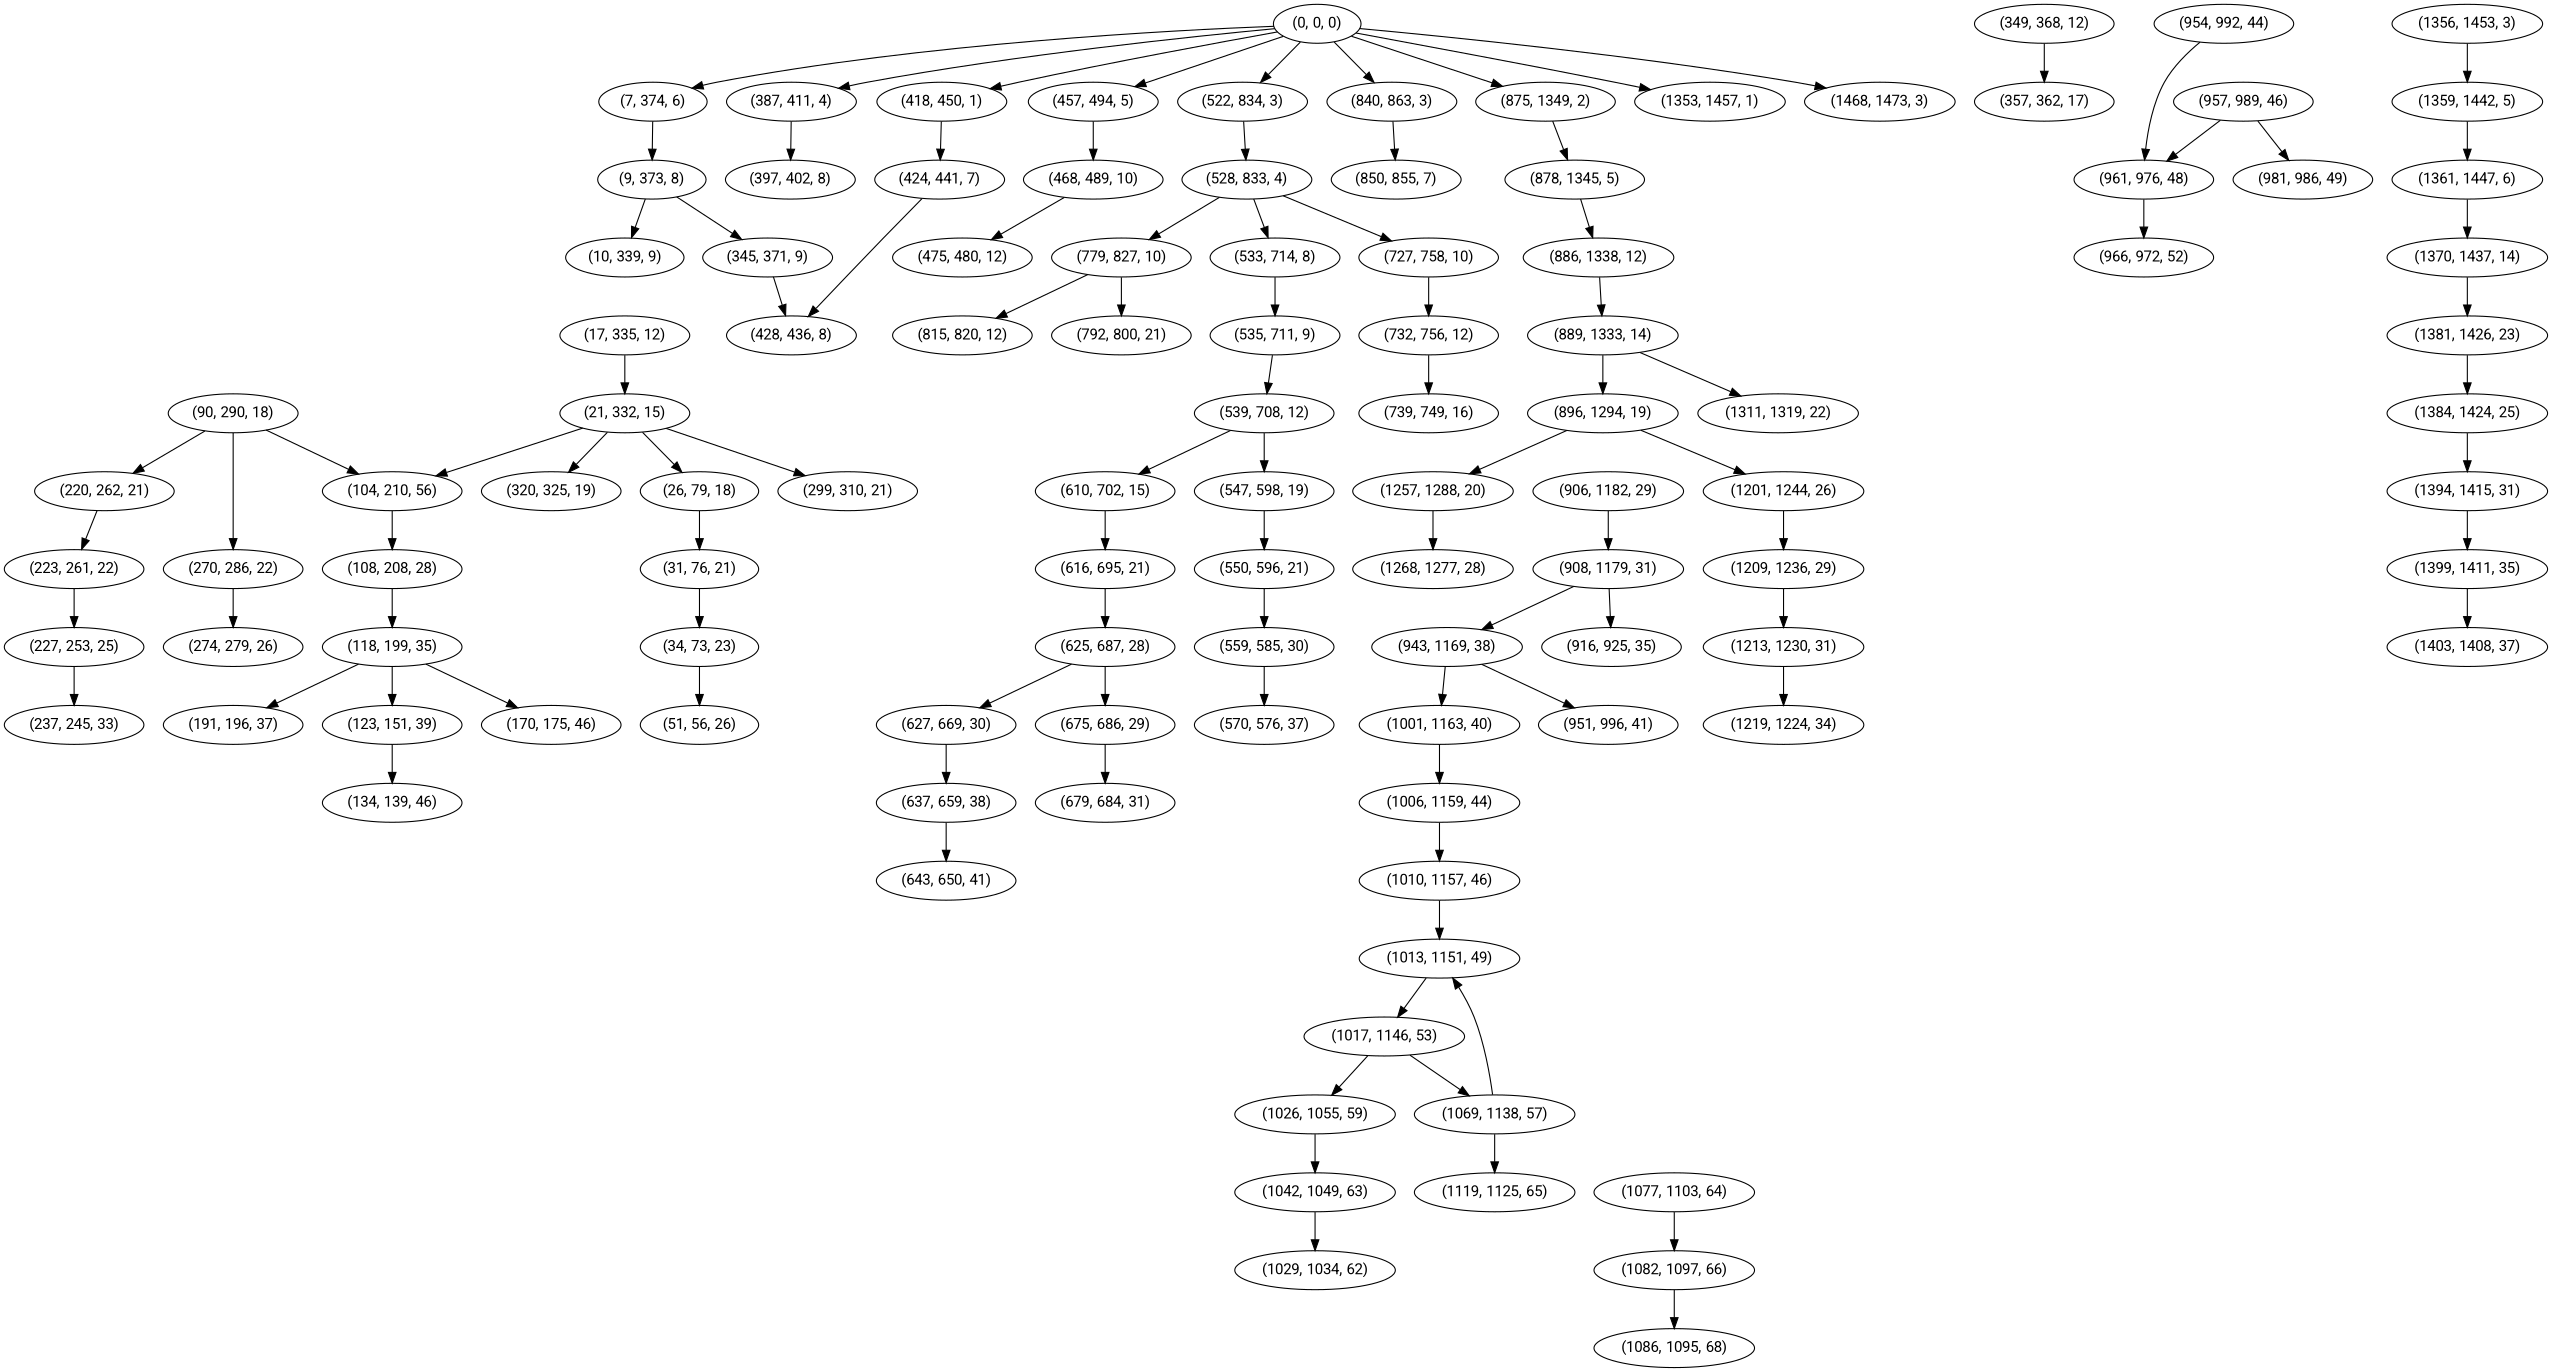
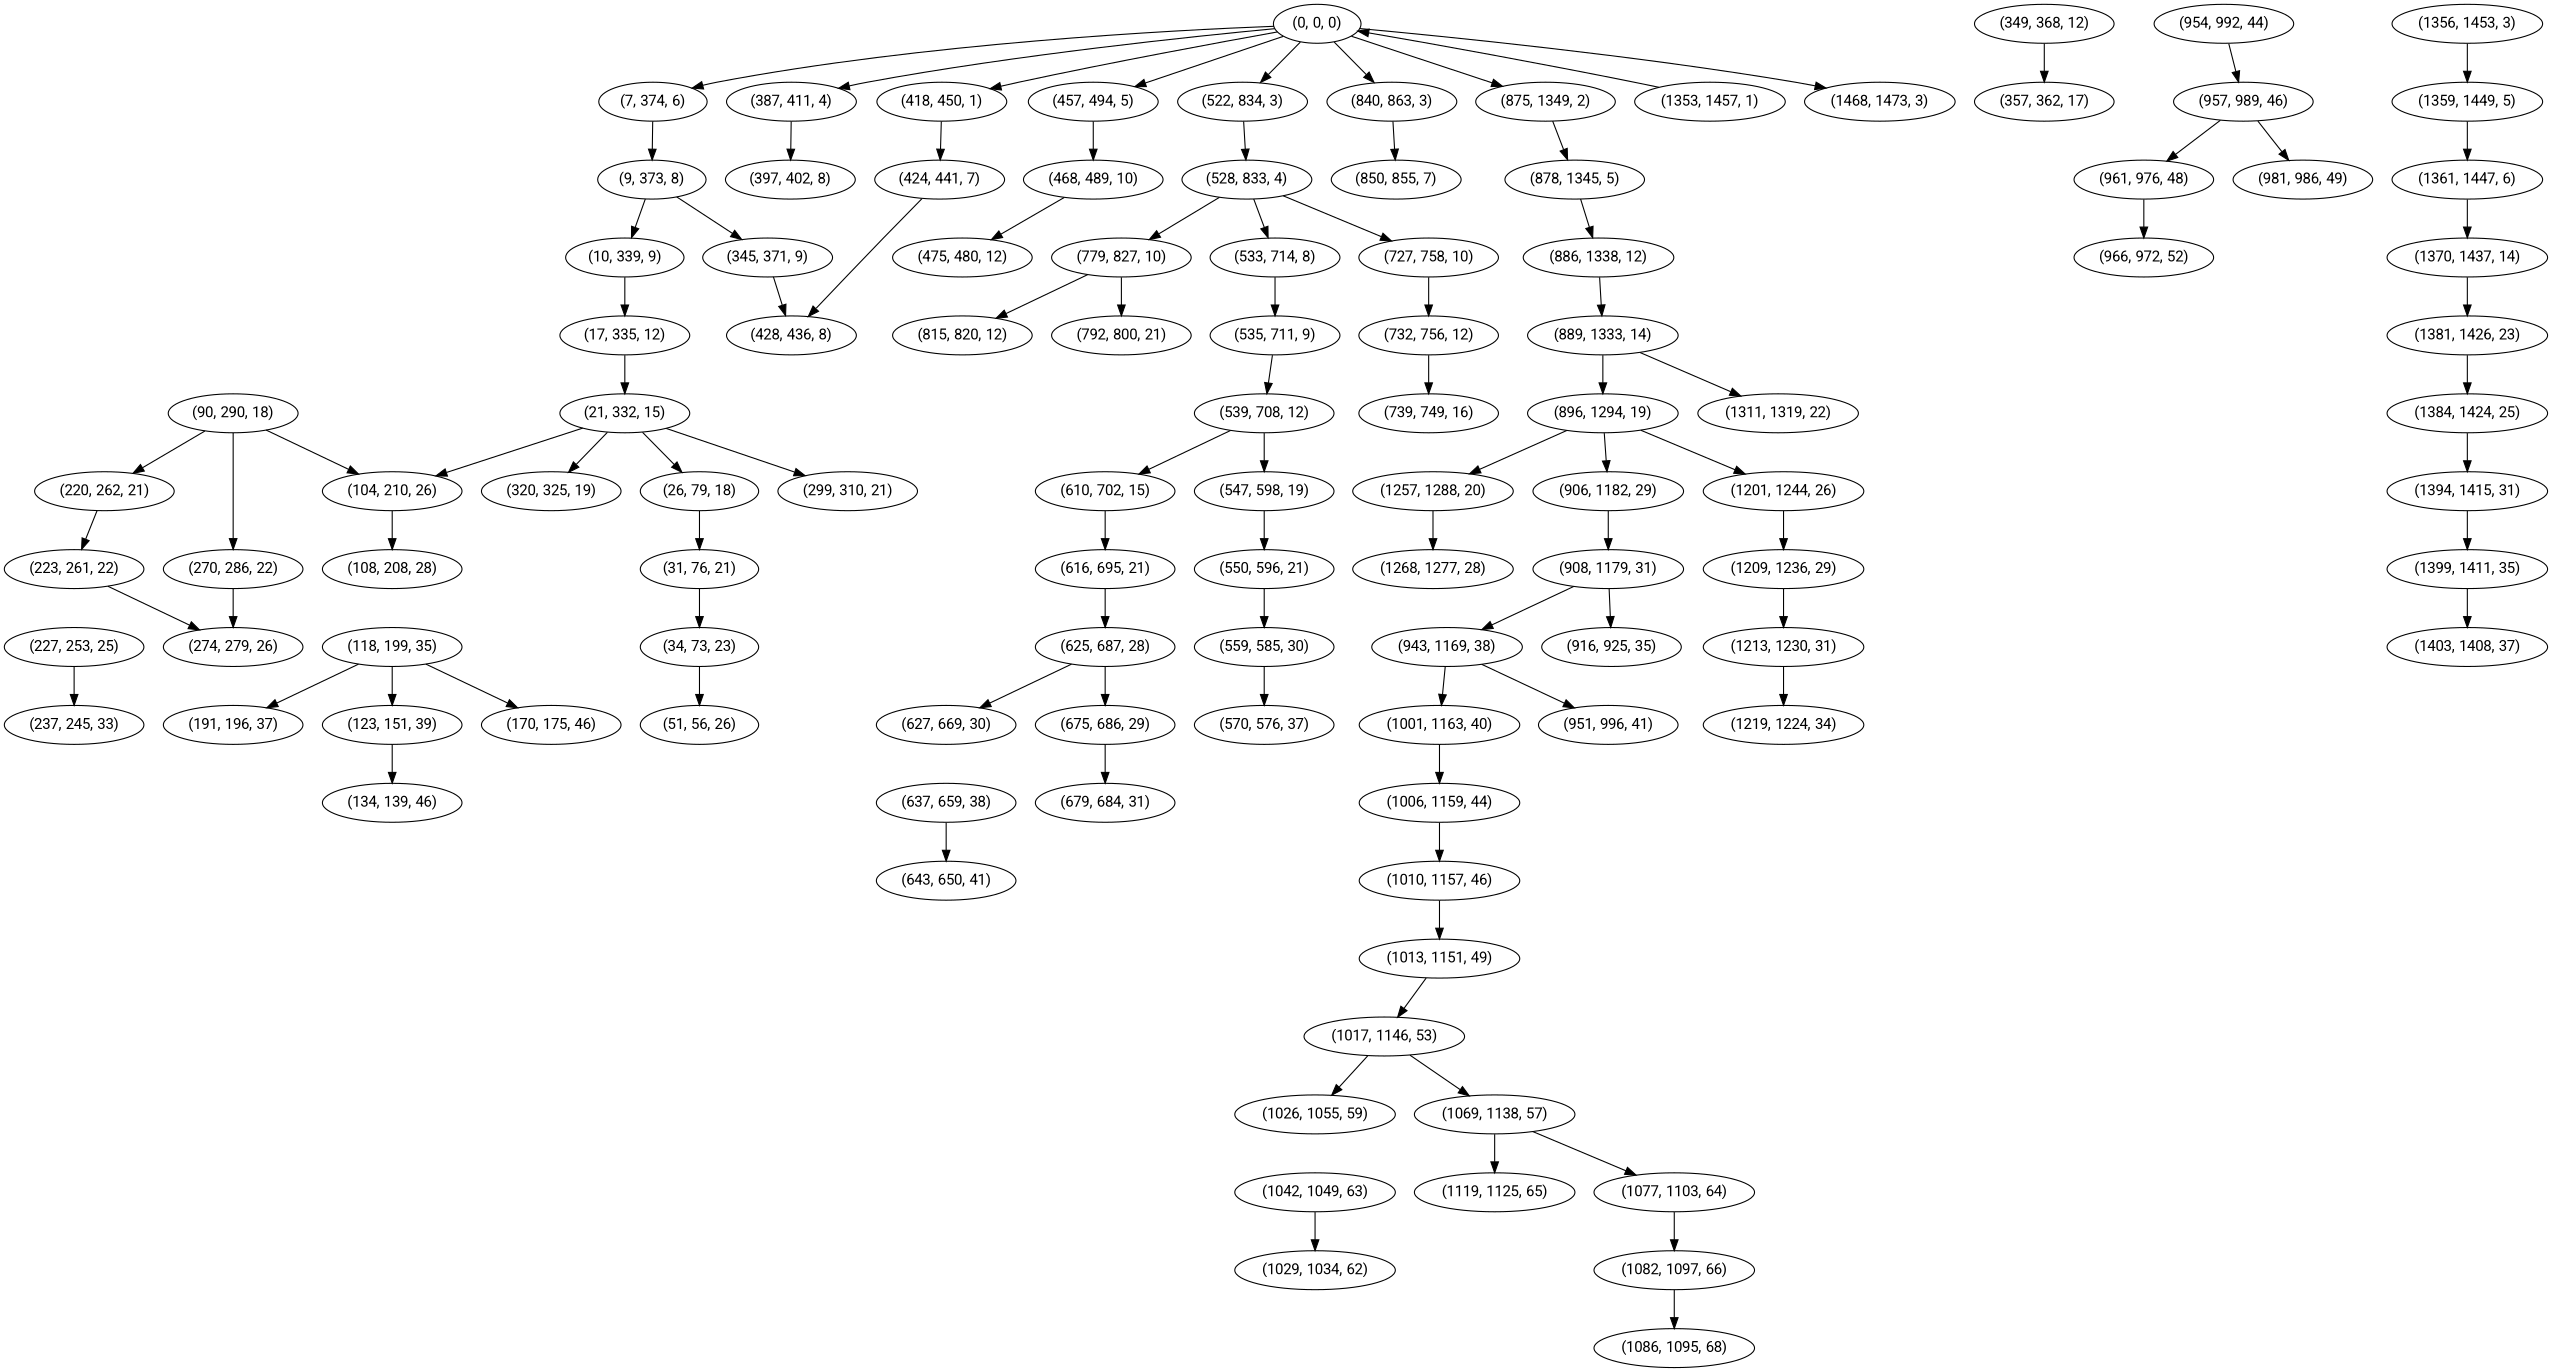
edge "(0, 0, 0)" -> "(1353, 1457, 1)": reversed
edge "(954, 992, 44)" -> "(961, 976, 48)": now "(954, 992, 44)" -> "(957, 989, 46)"
node "(1359, 1442, 5)": label "(1359, 1442, 5)" -> "(1359, 1449, 5)"
edge "(10, 339, 9)" -> "(17, 335, 12)": added
edge "(896, 1294, 19)" -> "(906, 1182, 29)": added
node "(104, 210, 56)": label "(104, 210, 56)" -> "(104, 210, 26)"
edge "(223, 261, 22)" -> "(227, 253, 25)": now "(223, 261, 22)" -> "(274, 279, 26)"
edge "(108, 208, 28)" -> "(118, 199, 35)": removed
edge "(627, 669, 30)" -> "(637, 659, 38)": removed
edge "(1069, 1138, 57)" -> "(1013, 1151, 49)": now "(1069, 1138, 57)" -> "(1077, 1103, 64)"
edge "(1026, 1055, 59)" -> "(1042, 1049, 63)": removed
